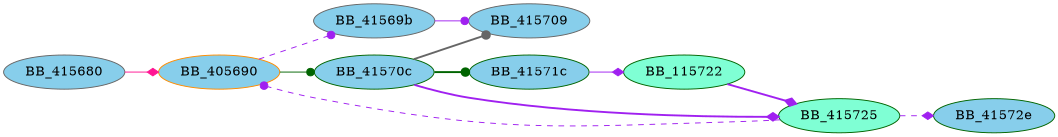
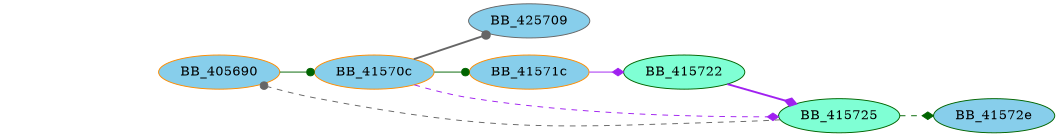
node "BB_41569b": removed
node "BB_415709": label "BB_415709" -> "BB_425709"
node "BB_415680": removed
node "BB_41570c": color darkgreen -> darkorange
edge "BB_41570c" -> "BB_41571c": style bold -> solid
node "BB_41571c": color darkgreen -> darkorange
node "BB_115722": label "BB_115722" -> "BB_415722"
edge "BB_41570c" -> "BB_415725": style bold -> dashed
edge "BB_415725" -> "BB_41572e": color purple -> darkgreen
edge "BB_415725" -> "BB_405690": color purple -> gray40
